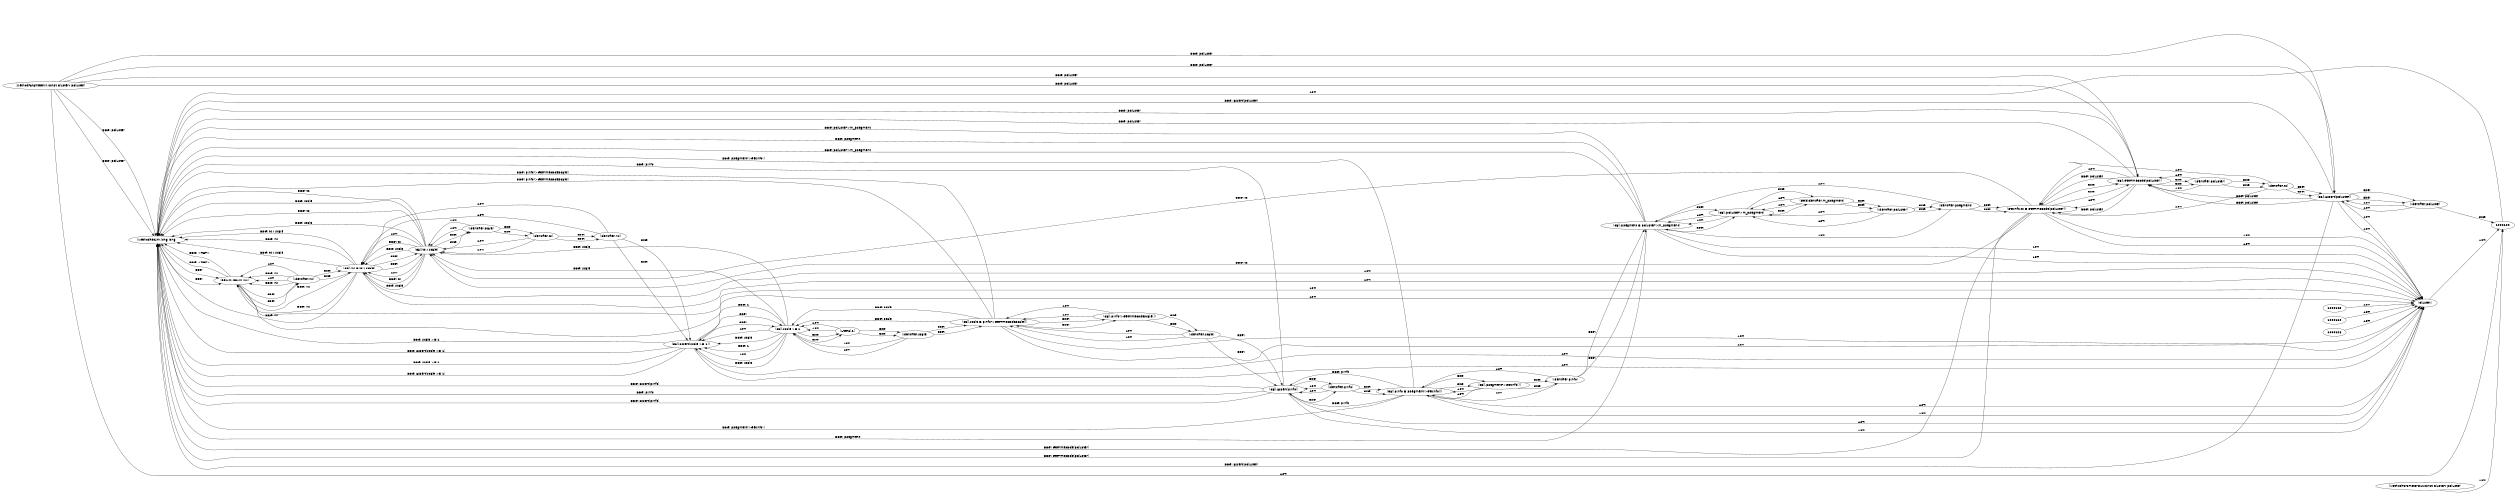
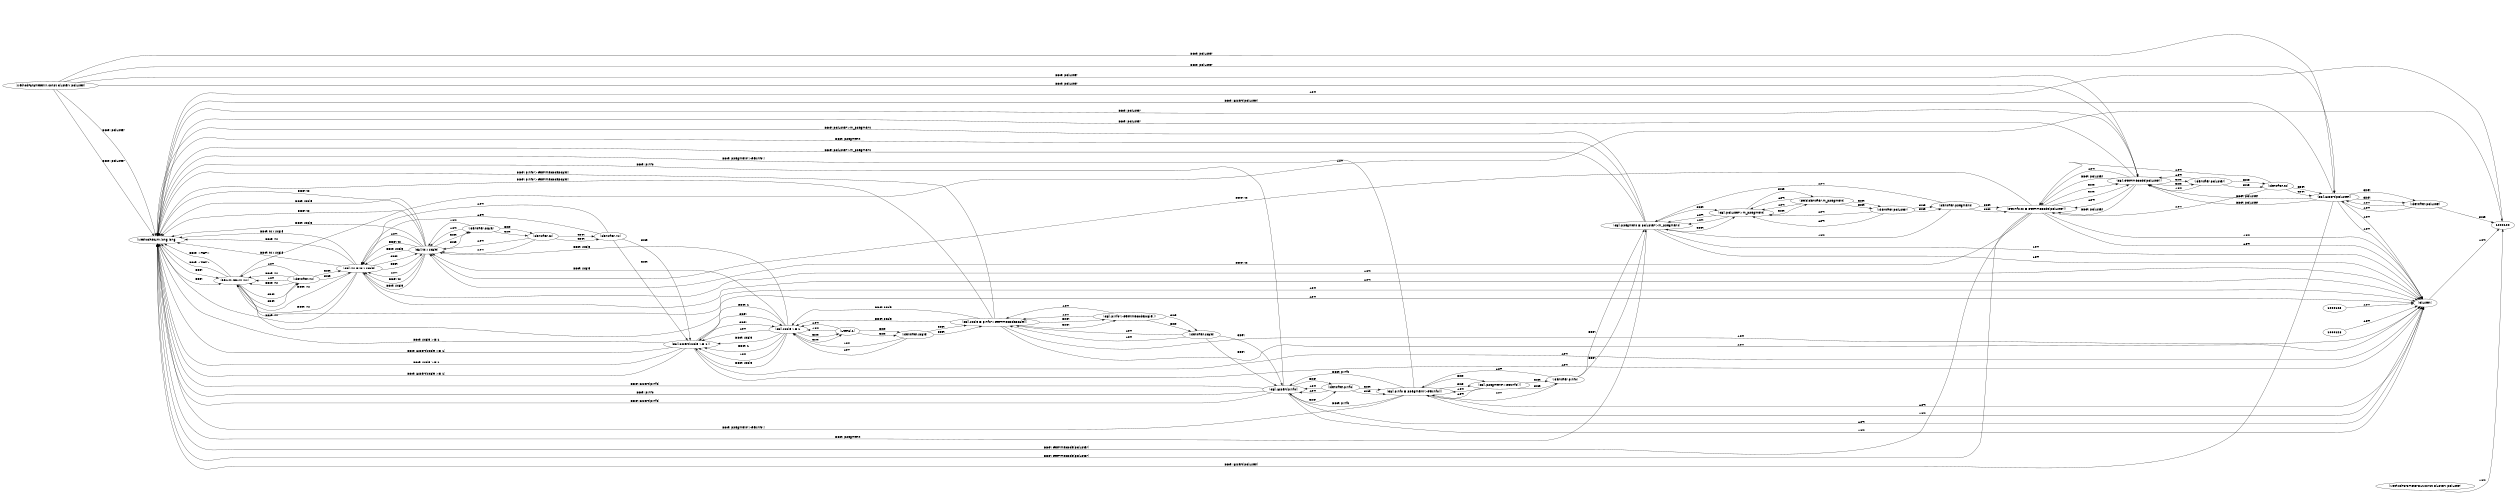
node "1000120": removed
edge "(MethodParameterIn,const Cluster* pCluster)" -> "1000100": now "(Return,return ns;)" -> "1000100"
